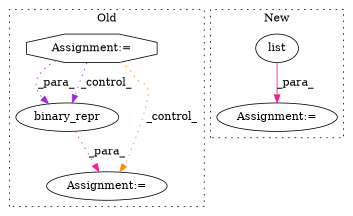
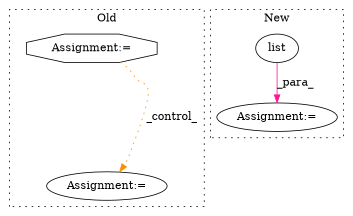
node "binary_repr": removed
